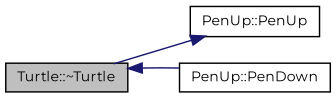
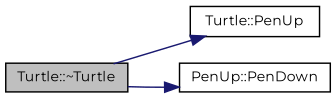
node "PenUp::PenUp": label "PenUp::PenUp" -> "Turtle::PenUp"
edge "PenUp::PenDown" -> "Turtle::~Turtle": reversed
